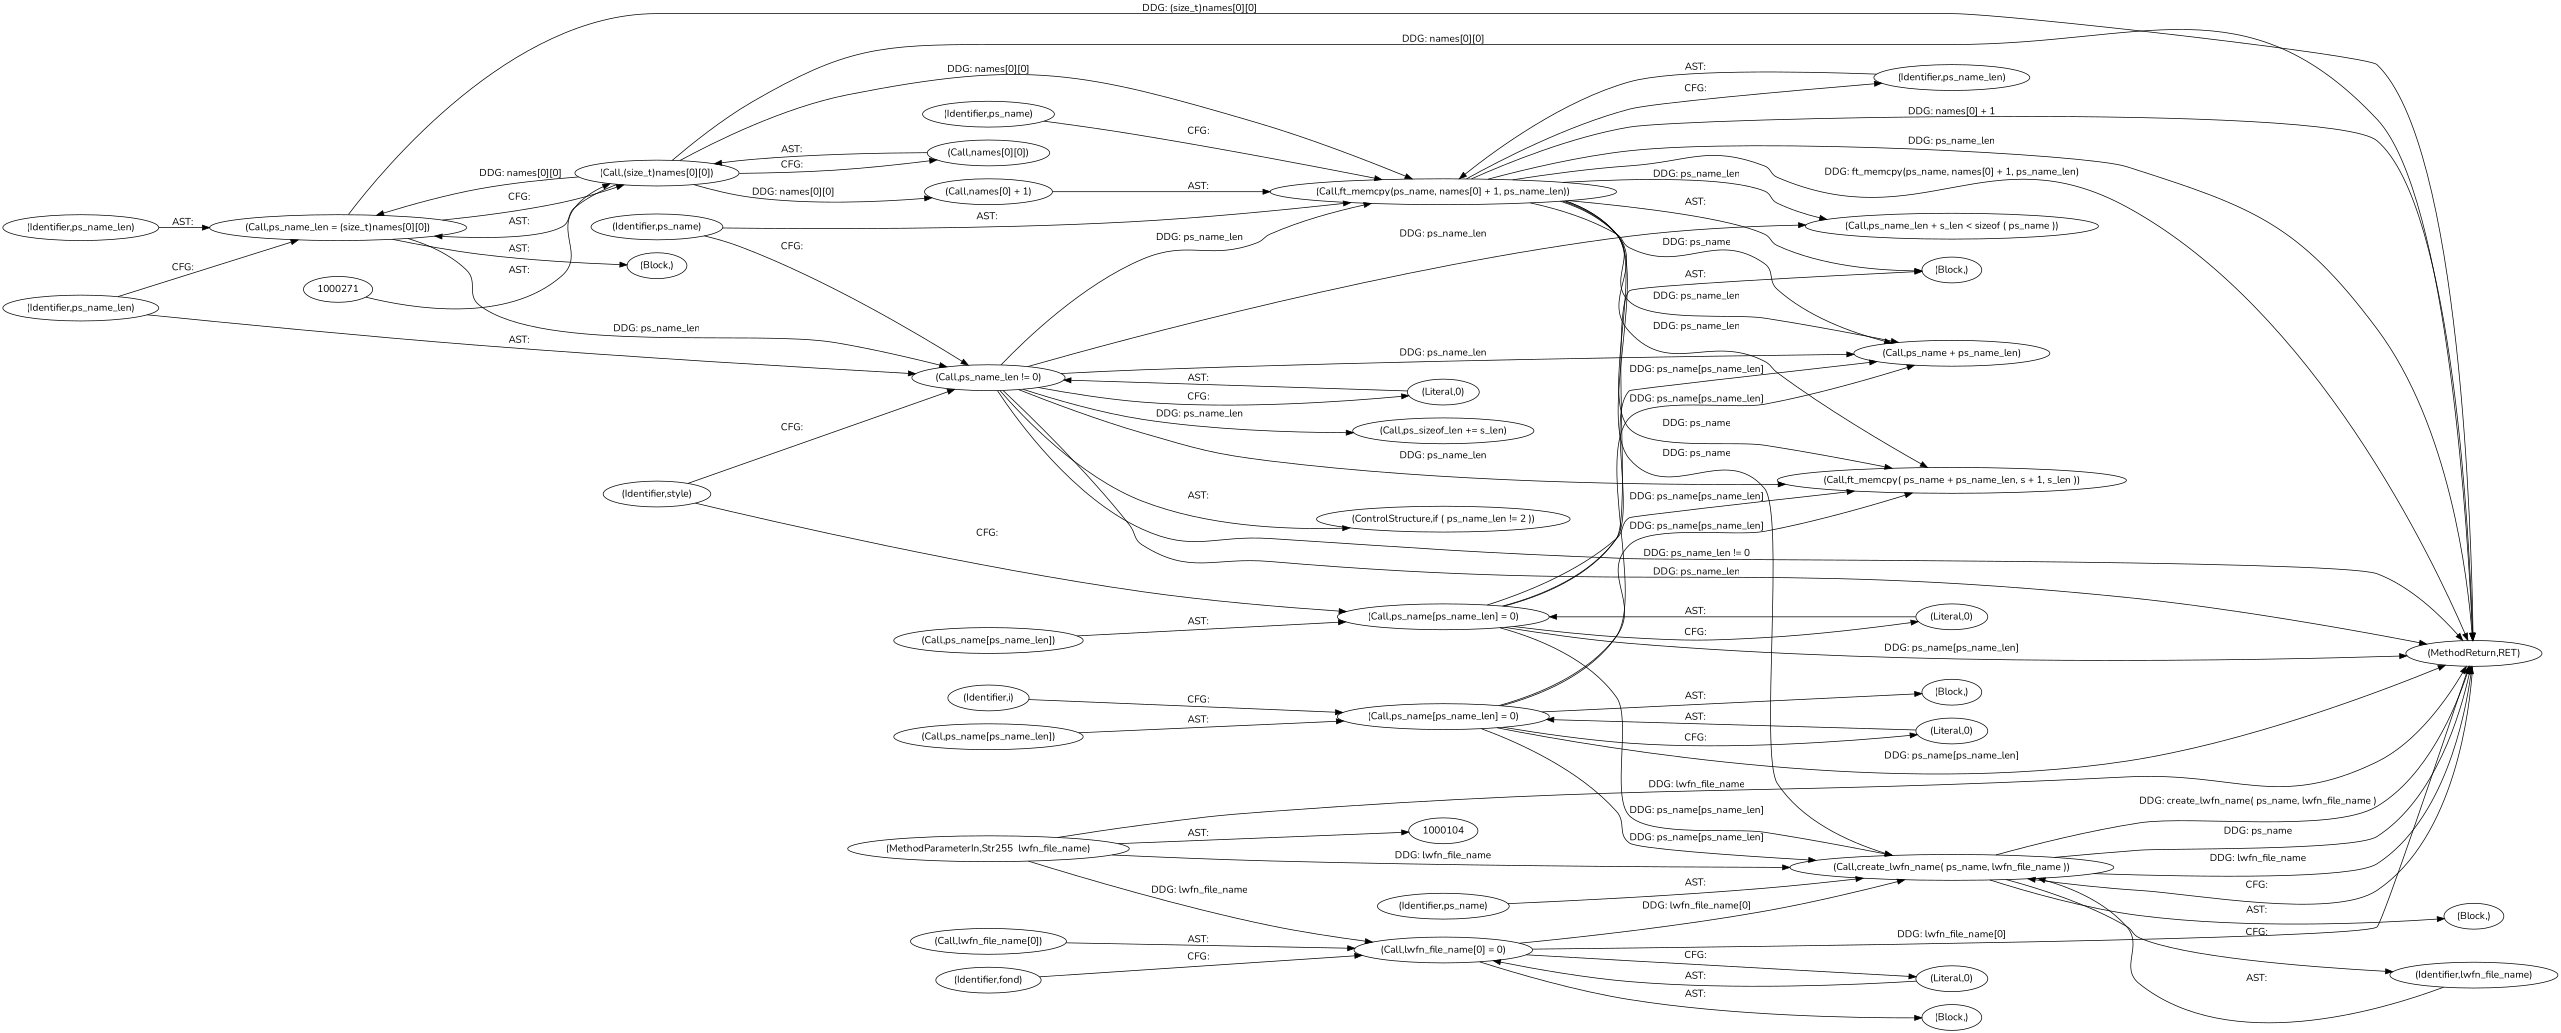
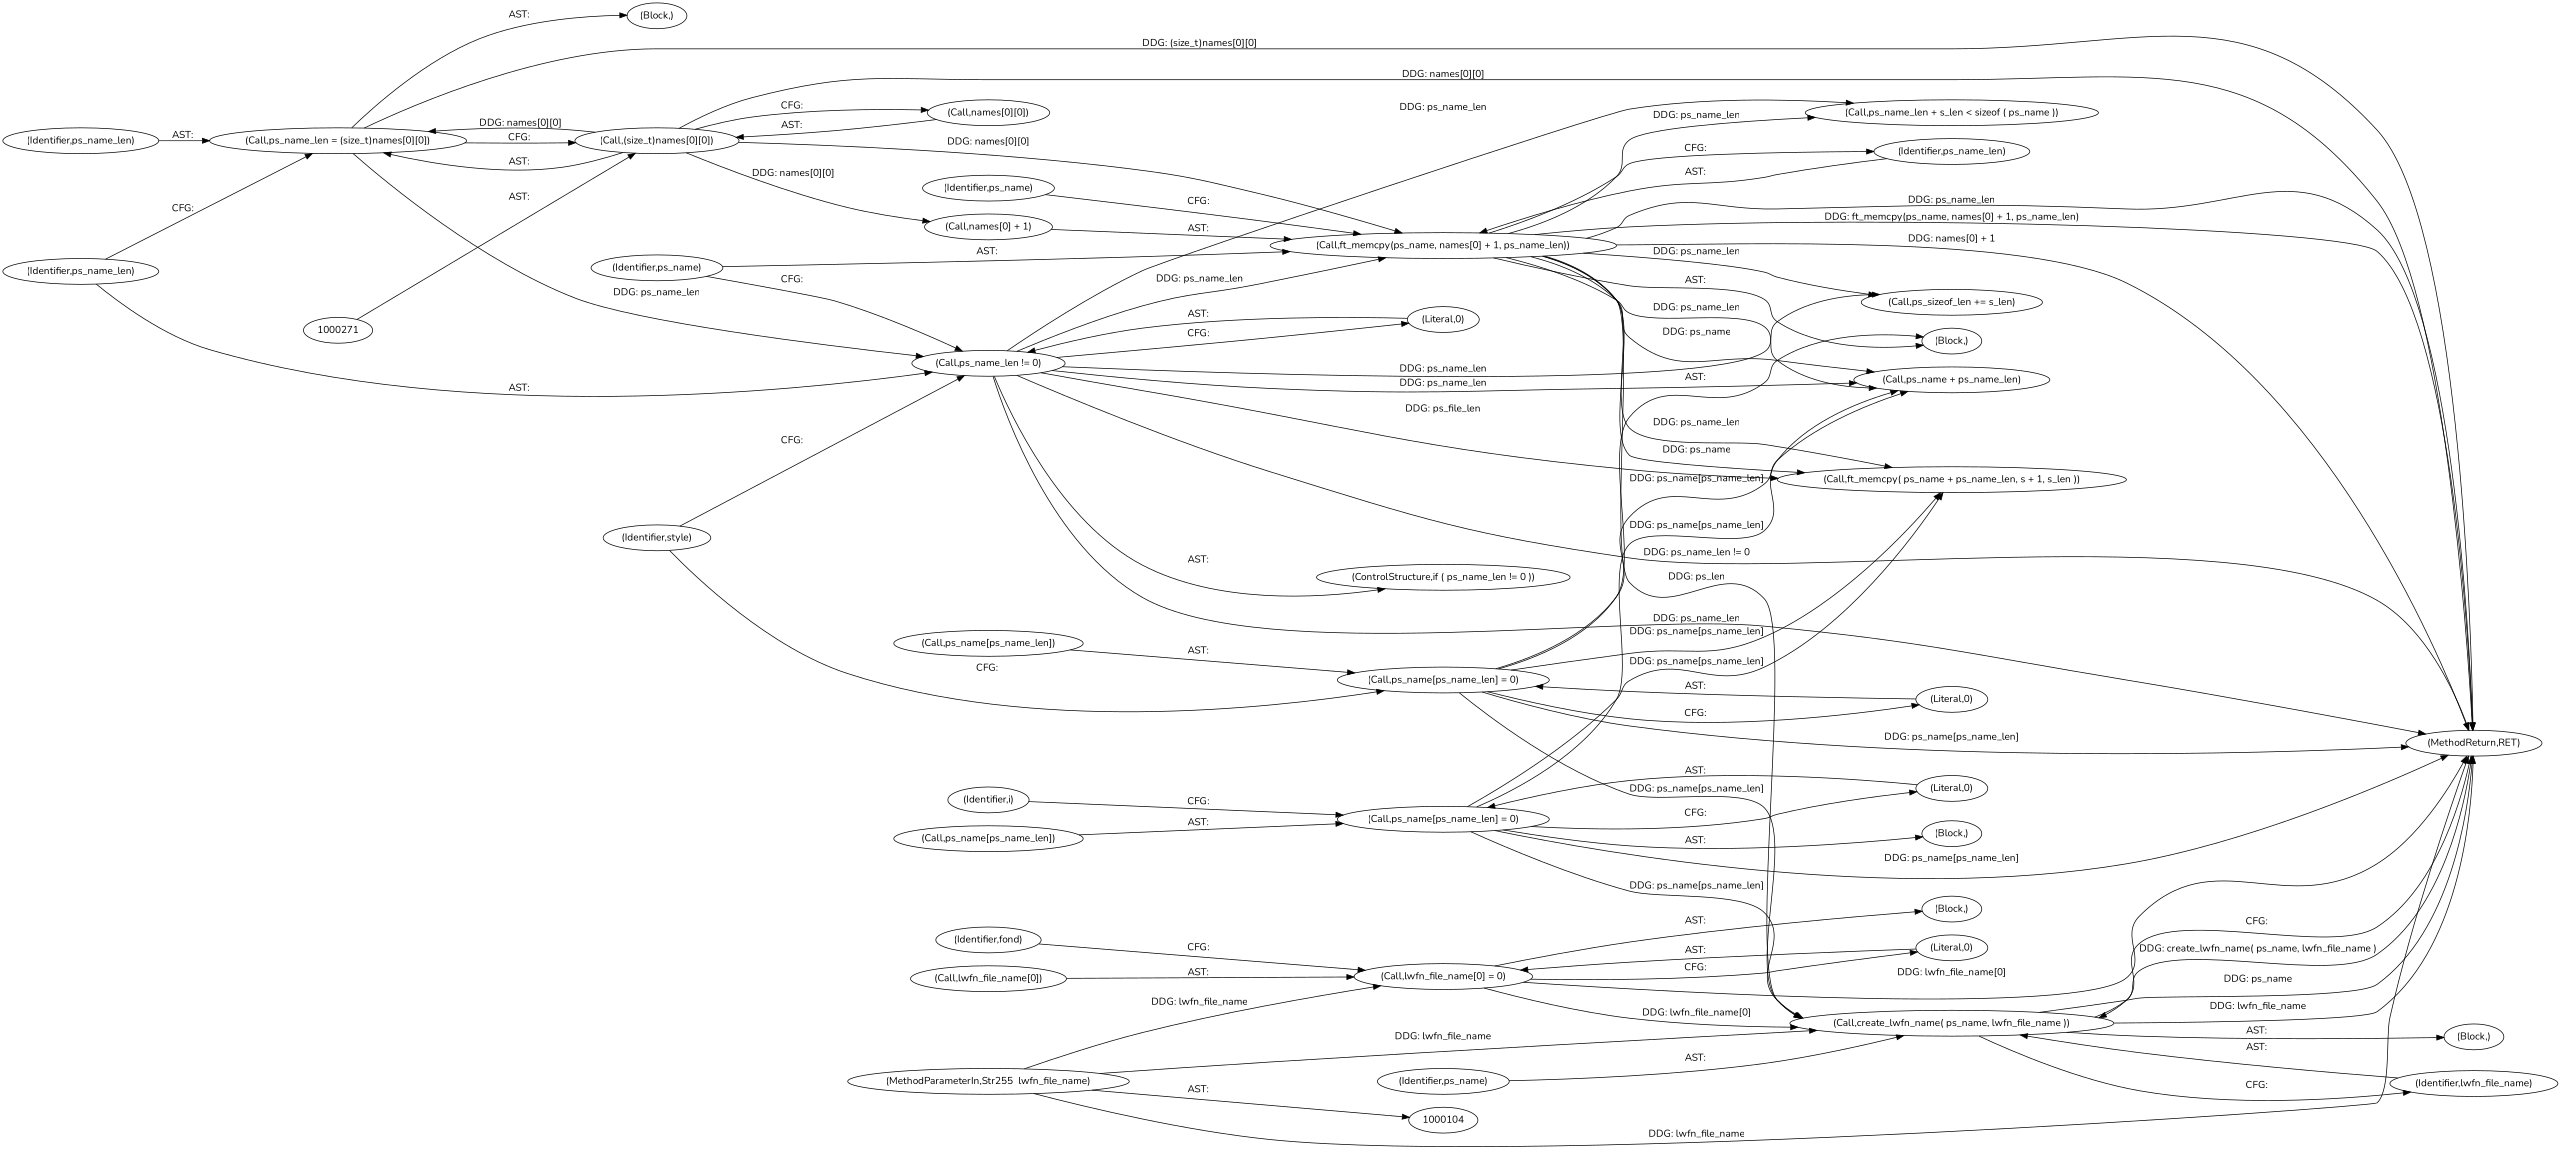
edge "(Call,ft_memcpy(ps_name, names[0] + 1, ps_name_len))" -> "(Call,ps_sizeof_len += s_len)": added, label "DDG: ps_name_len"
edge "(Call,ft_memcpy(ps_name, names[0] + 1, ps_name_len))" -> "(Call,create_lwfn_name( ps_name, lwfn_file_name ))": label "DDG: ps_name" -> "DDG: ps_len"
edge "(Call,ps_name_len != 0)" -> "(Call,ft_memcpy( ps_name + ps_name_len, s + 1, s_len ))": label "DDG: ps_name_len" -> "DDG: ps_file_len"
node "(ControlStructure,if ( ps_name_len != 2 ))": label "(ControlStructure,if ( ps_name_len != 2 ))" -> "(ControlStructure,if ( ps_name_len != 0 ))"
